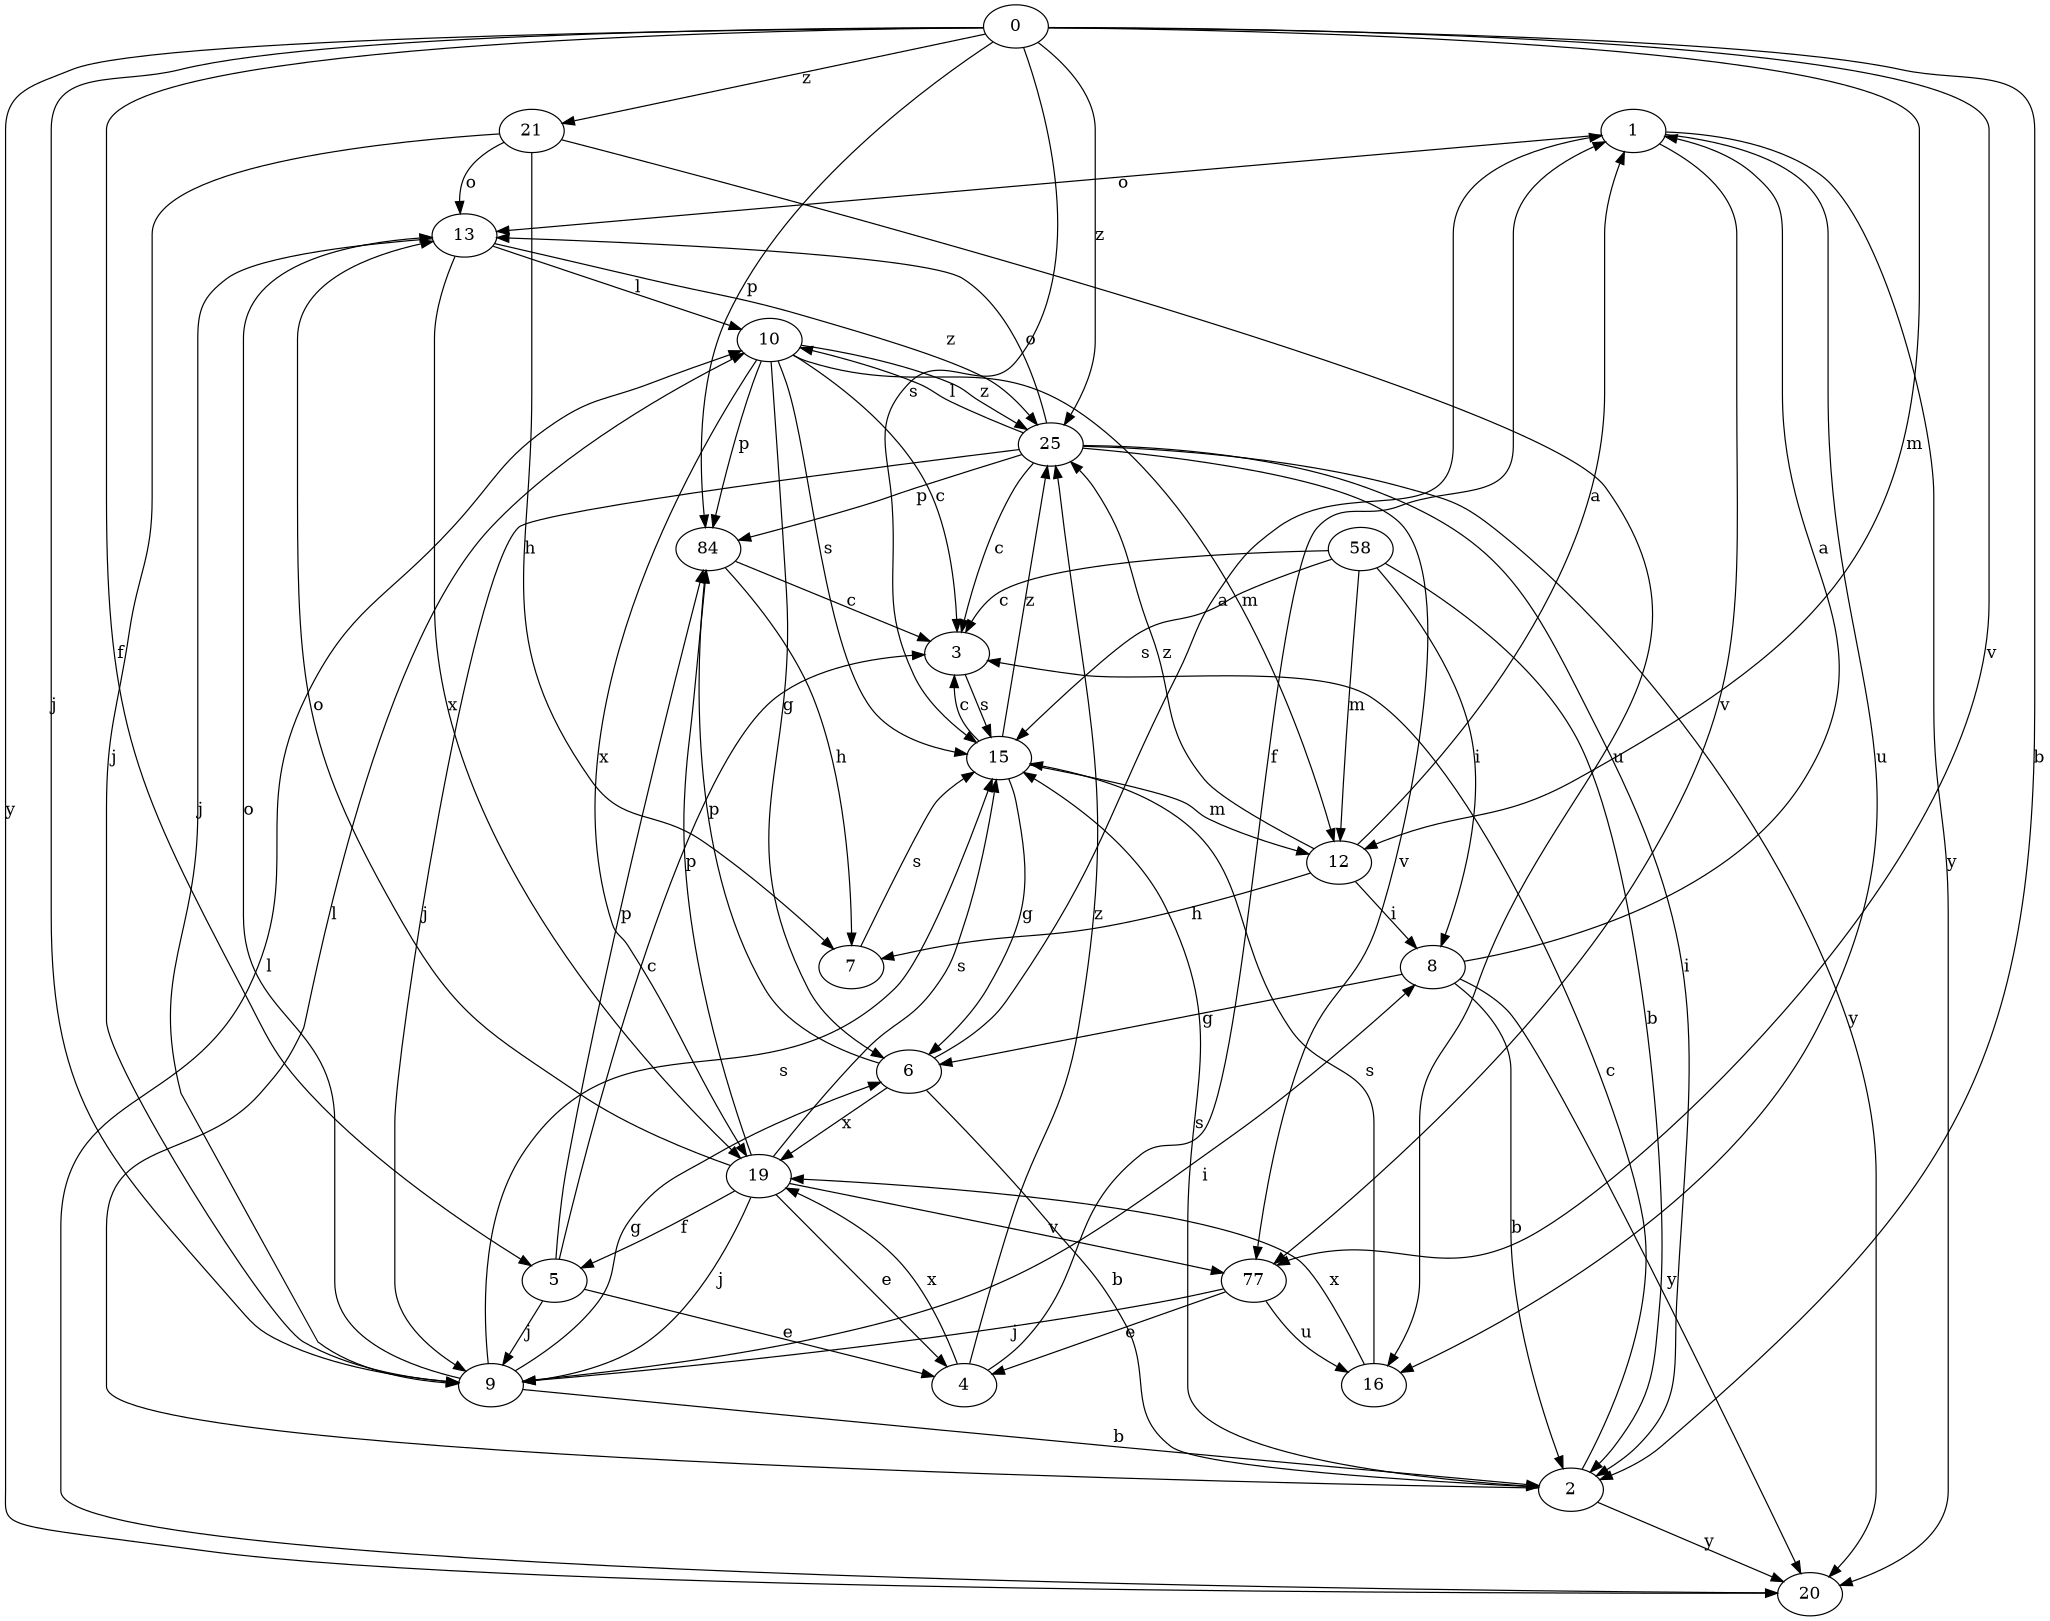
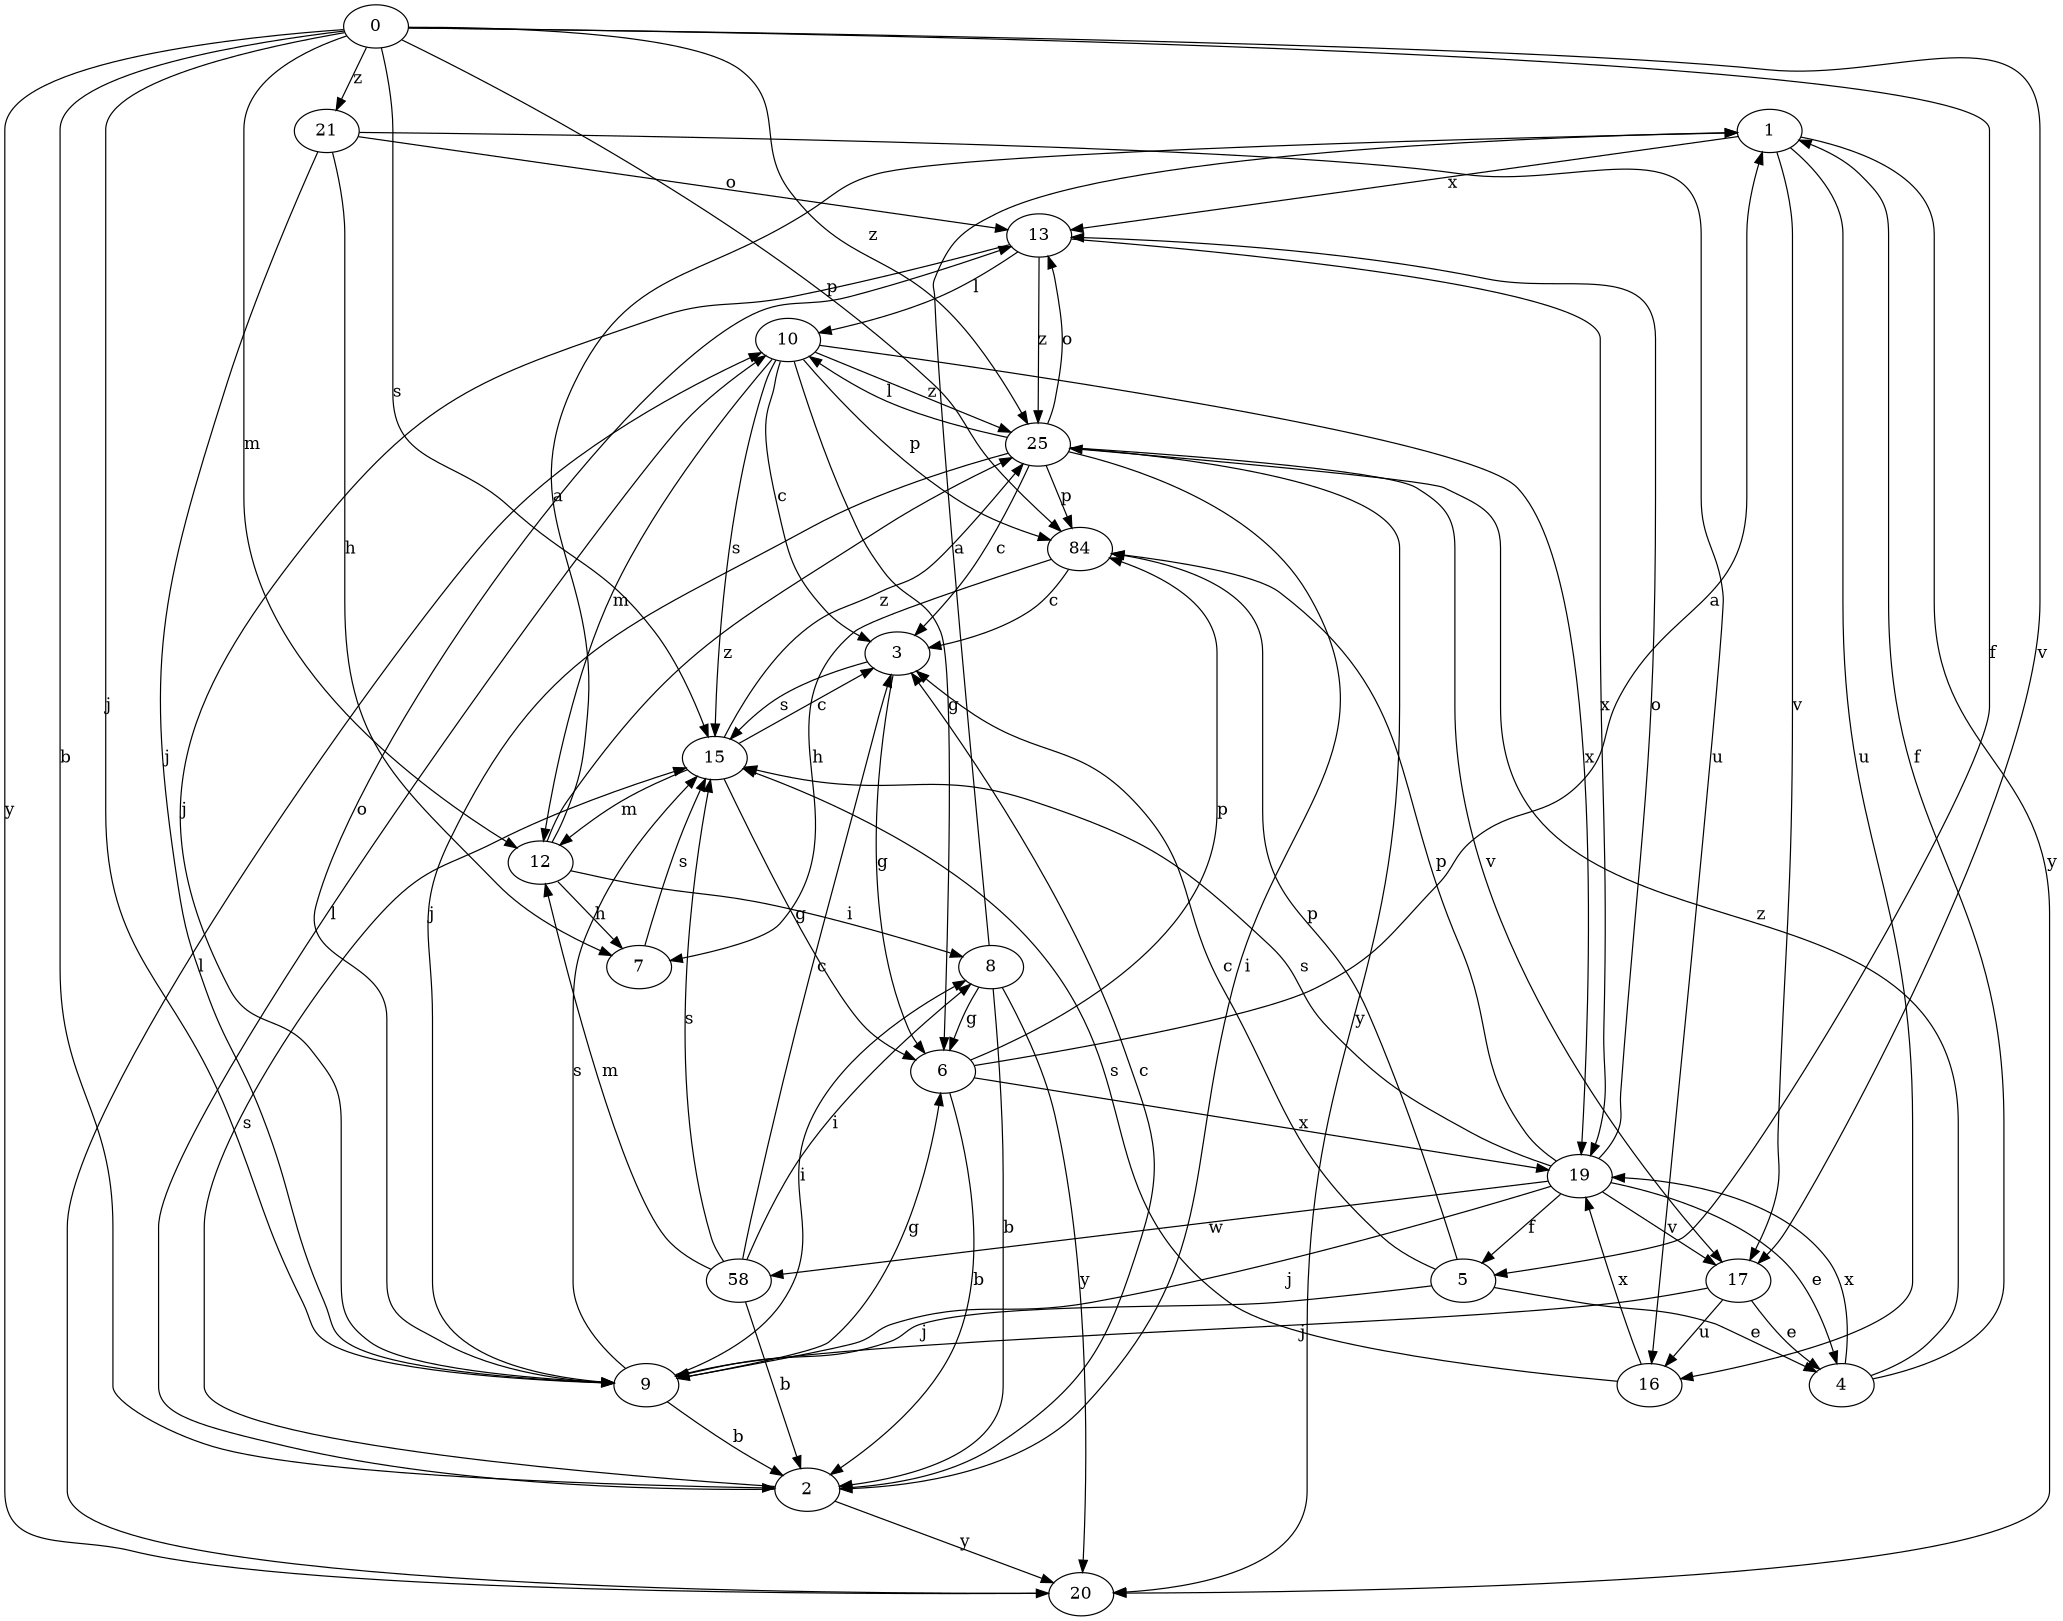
edge "1" -> "13": label "o" -> "x"
edge "3" -> "6": added, label "g"
edge "19" -> "58": added, label "w"
node "77": label "77" -> "17"
